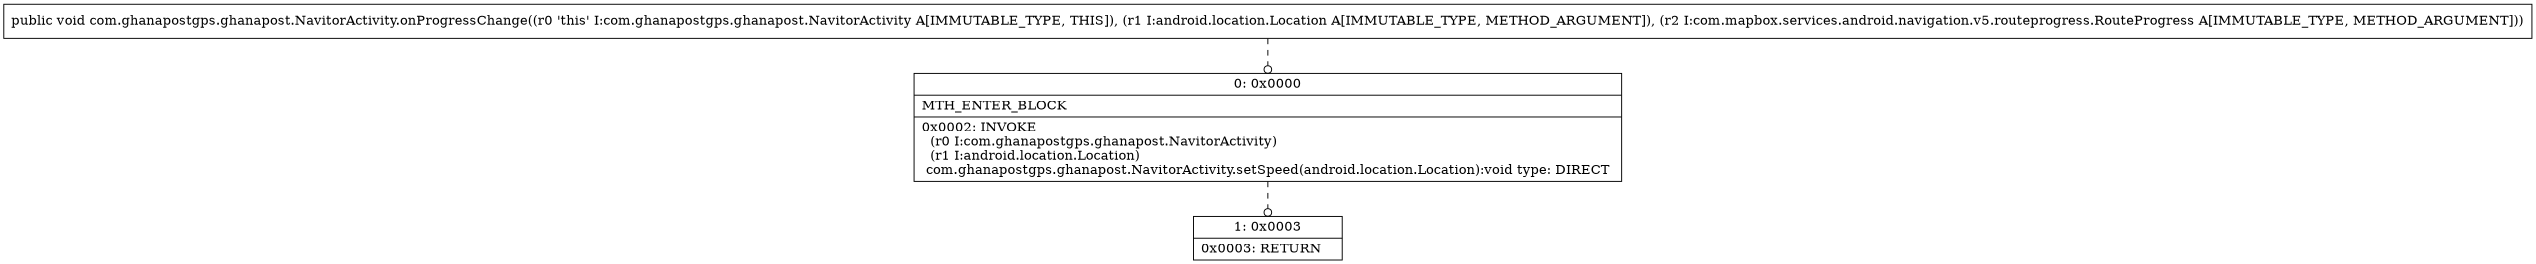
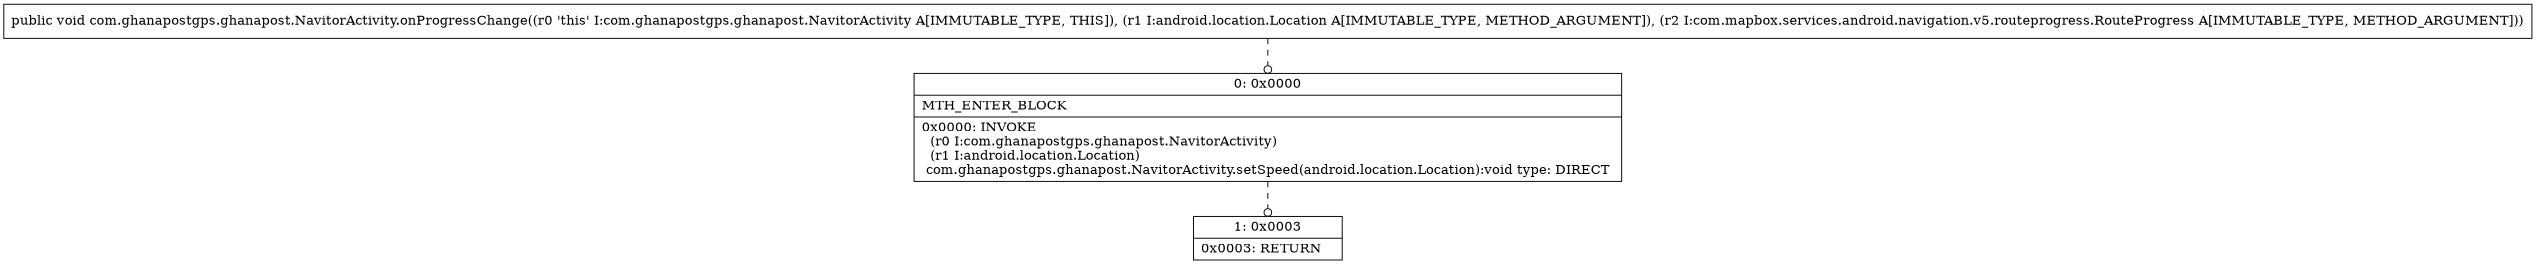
node "0: 0x0000": text "0x0002: INVOKE" -> "0x0000: INVOKE"
